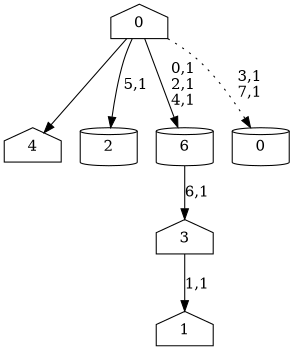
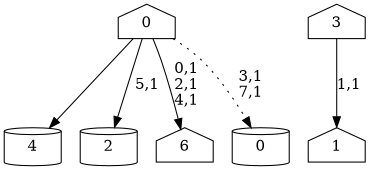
node "4": shape house -> cylinder
node "6": shape cylinder -> house
edge "6" -> "3": removed, label "6,1"
